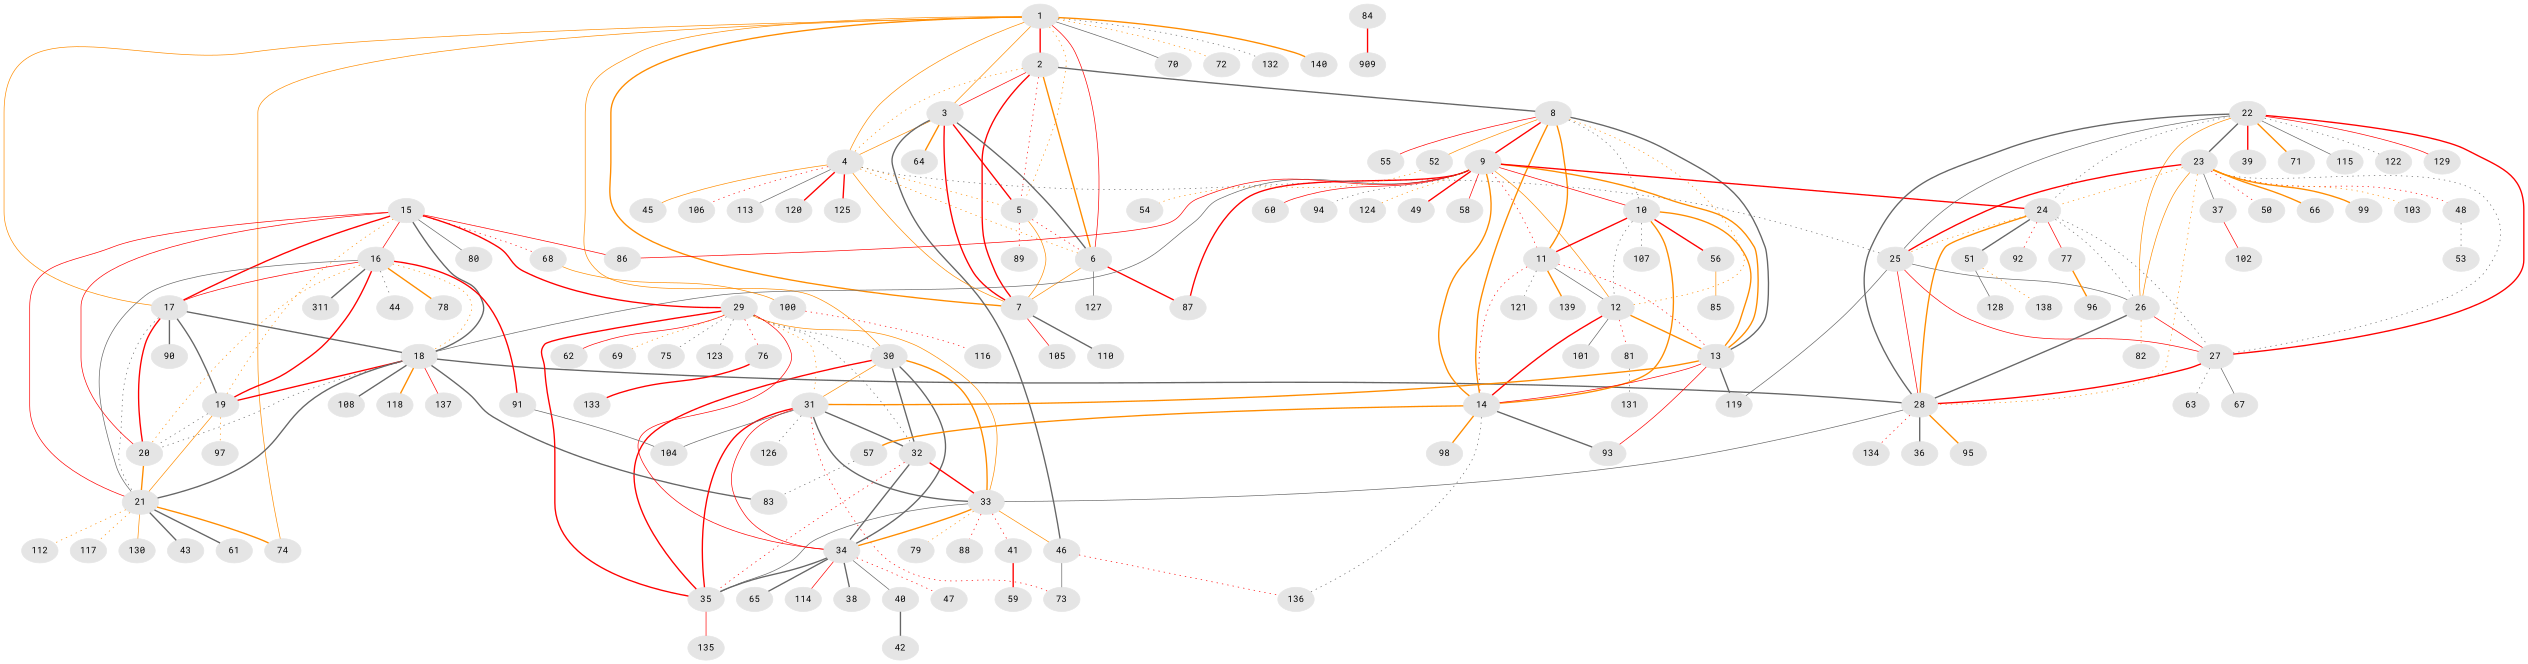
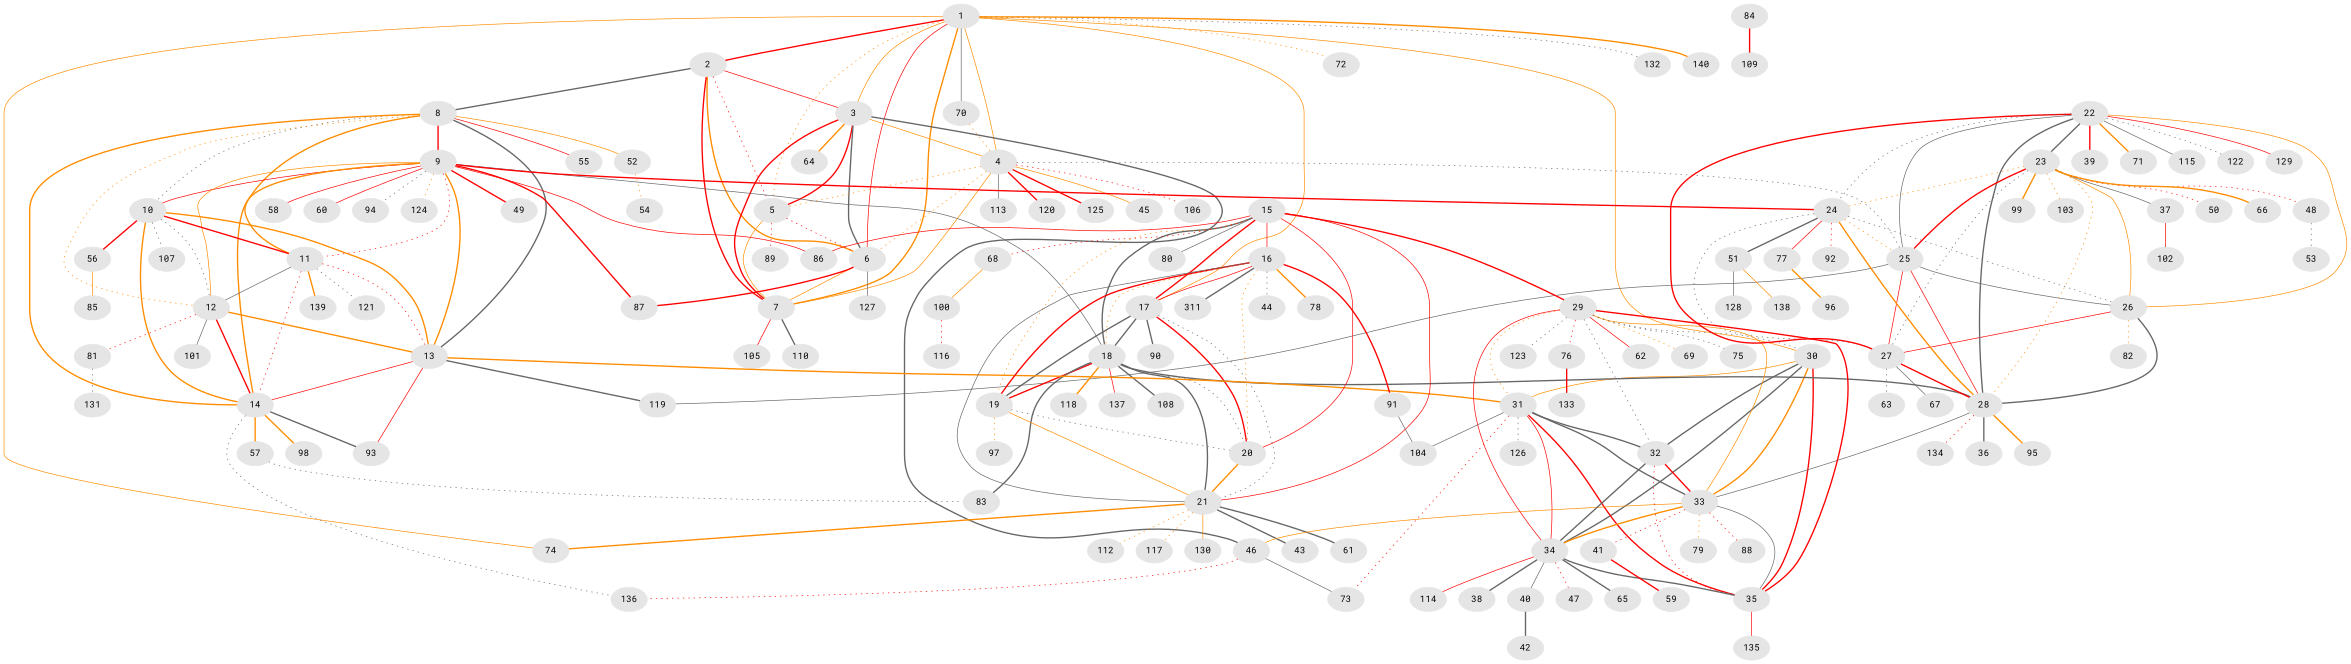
node "909": label "909" -> "109"
edge "2" -- "4": now "70" -- "4"
edge "51" -- "138": style dotted -> solid
